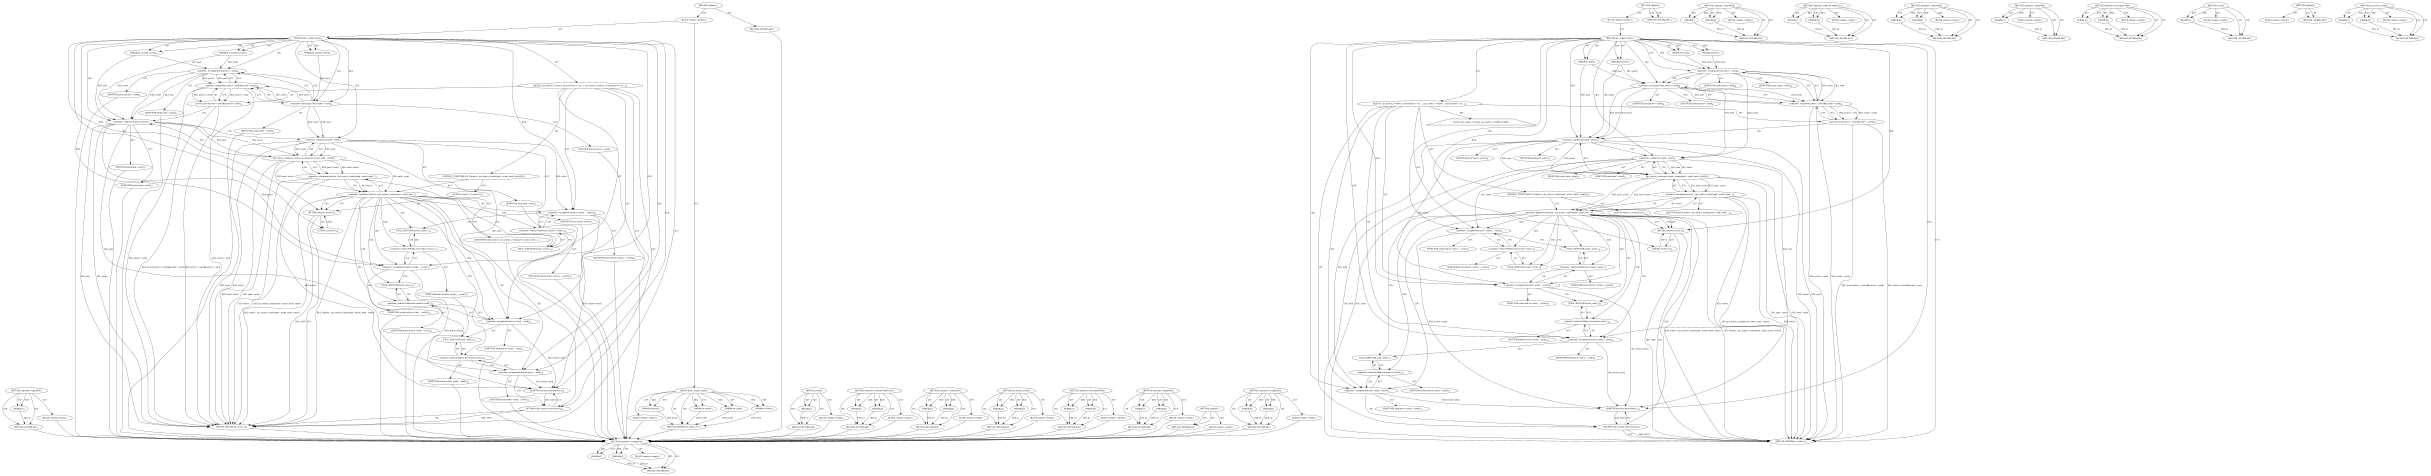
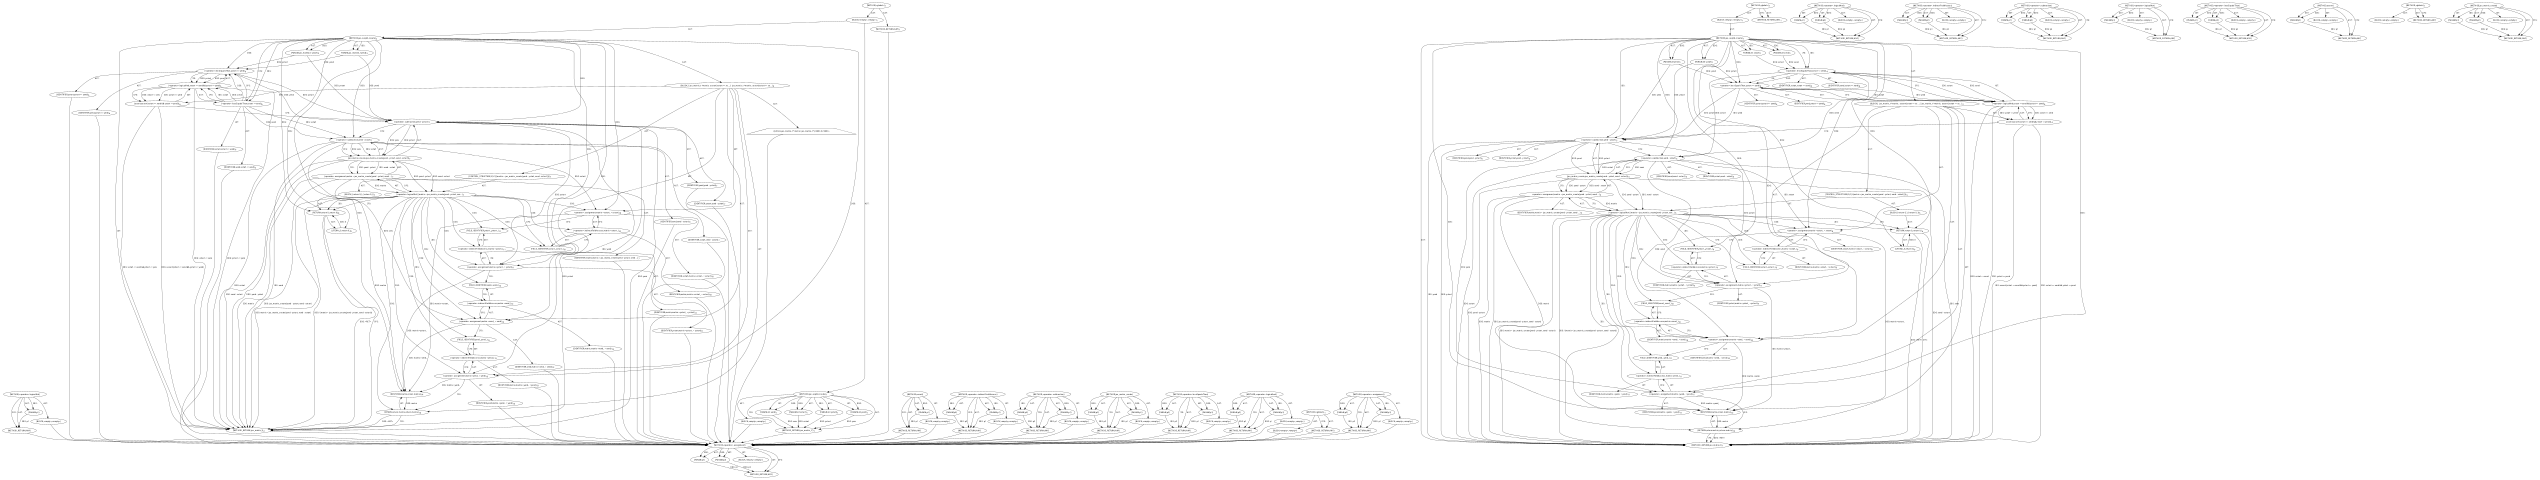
node "(PARAM,jas_matind_t xend)": removed
node "<(LOCAL,jas_matrix_t* matrix: jas_matrix_t*)<SUB>3</SUB>>": removed
node "<(LOCAL,jas_matrix_t* matrix: jas_matrix_t*)<SUB>5</SUB>>": added
